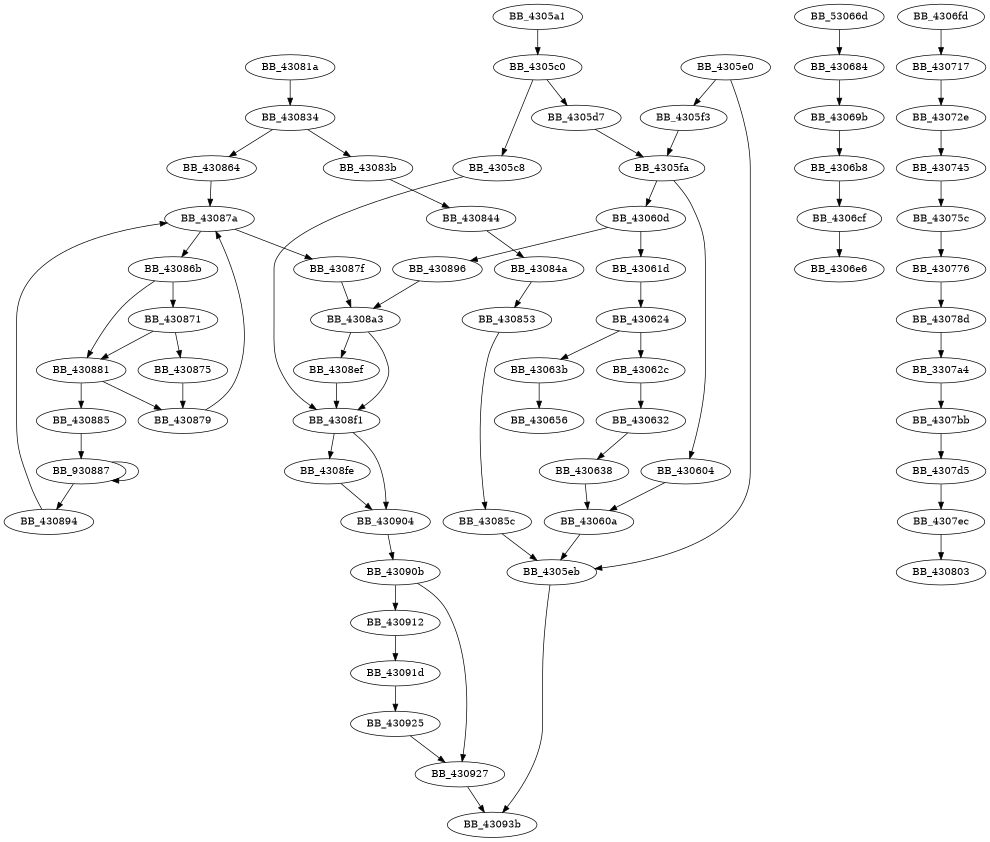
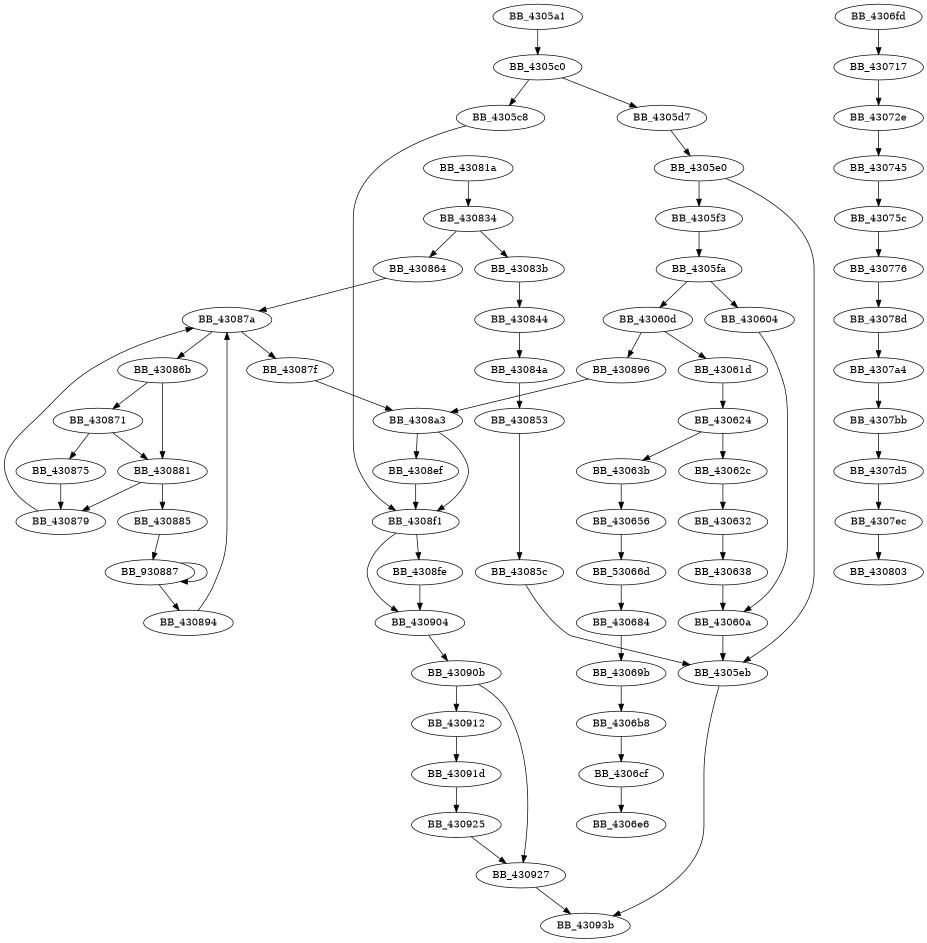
edge "BB_4305d7" -> "BB_4305fa": now "BB_4305d7" -> "BB_4305e0"
node "BB_3307a4": label "BB_3307a4" -> "BB_4307a4"
edge "BB_430656" -> "BB_53066d": added
